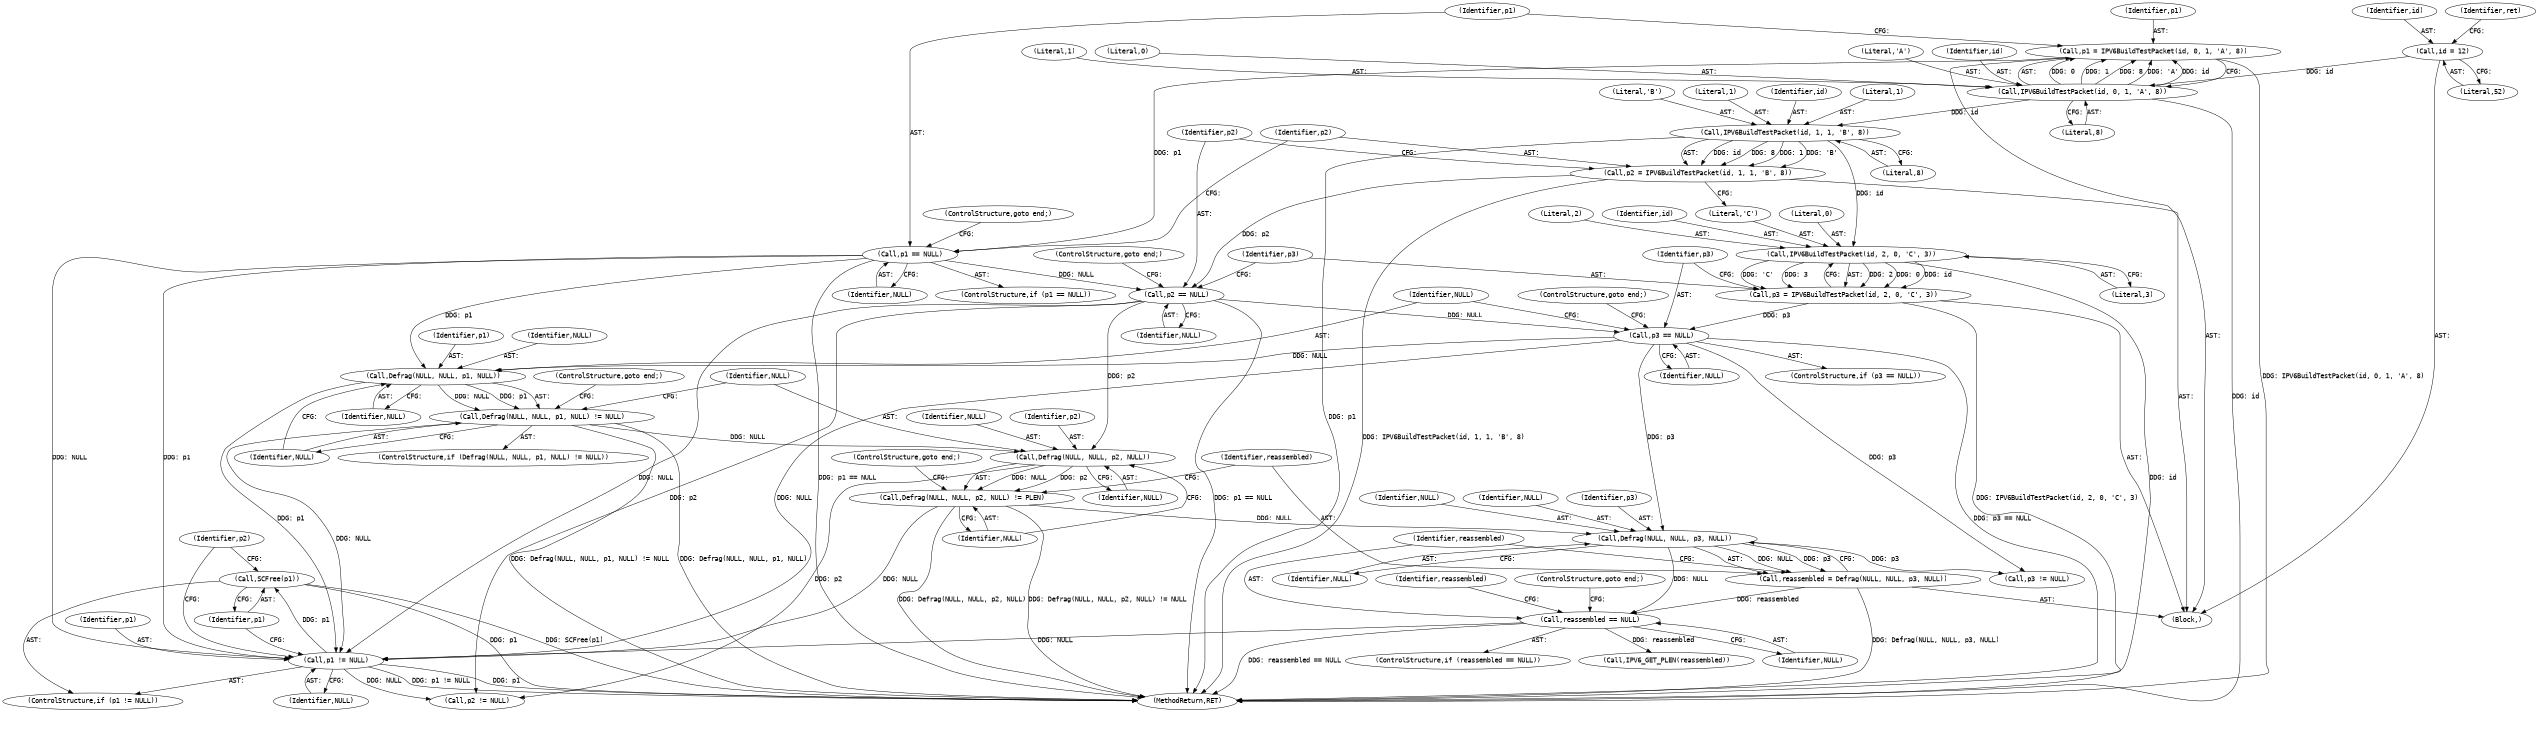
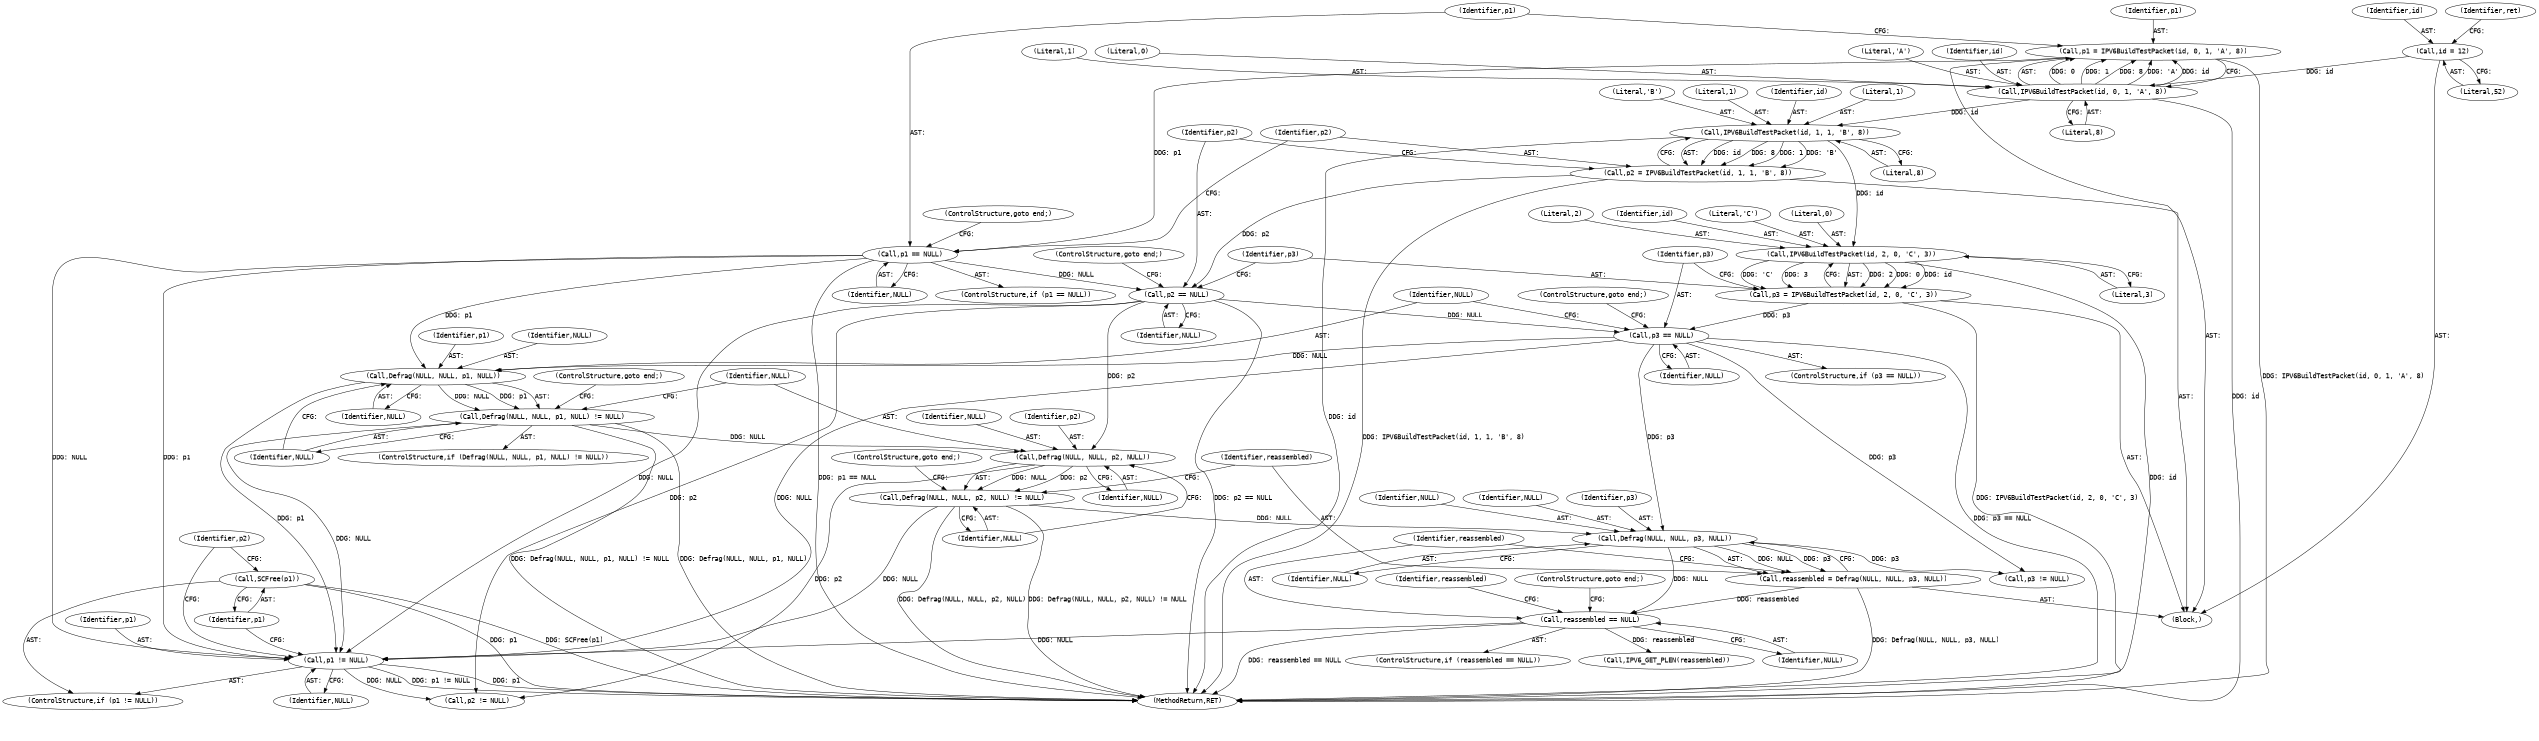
edge "(Call,p2 = IPV6BuildTestPacket(id, 1, 1, 'B', 8))" -> "(Literal,'C')": now "(Call,p2 = IPV6BuildTestPacket(id, 1, 1, 'B', 8))" -> "(Call,IPV6BuildTestPacket(id, 1, 1, 'B', 8))"
edge "(Call,IPV6BuildTestPacket(id, 1, 1, 'B', 8))" -> "(MethodReturn,RET)": label "DDG: p1" -> "DDG: id"
node "(Call,Defrag(NULL, NULL, p2, NULL) != PLEN)": label "(Call,Defrag(NULL, NULL, p2, NULL) != PLEN)" -> "(Call,Defrag(NULL, NULL, p2, NULL) != NULL)"
edge "(Call,p2 == NULL)" -> "(MethodReturn,RET)": label "DDG: p1 == NULL" -> "DDG: p2 == NULL"
edge "(Call,p1 != NULL)" -> "(Call,SCFree(p1))": removed, label "DDG: p1"
